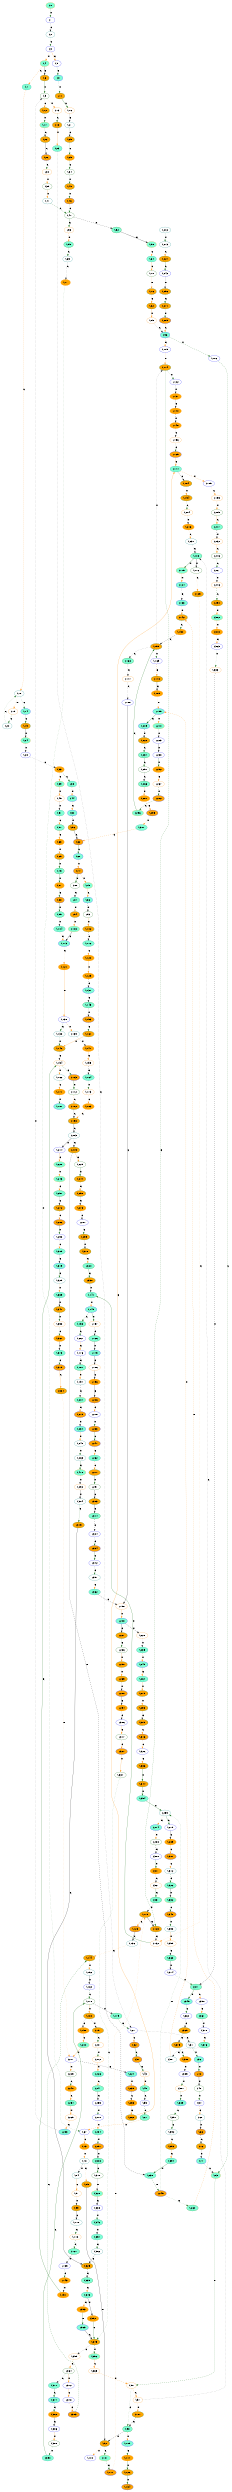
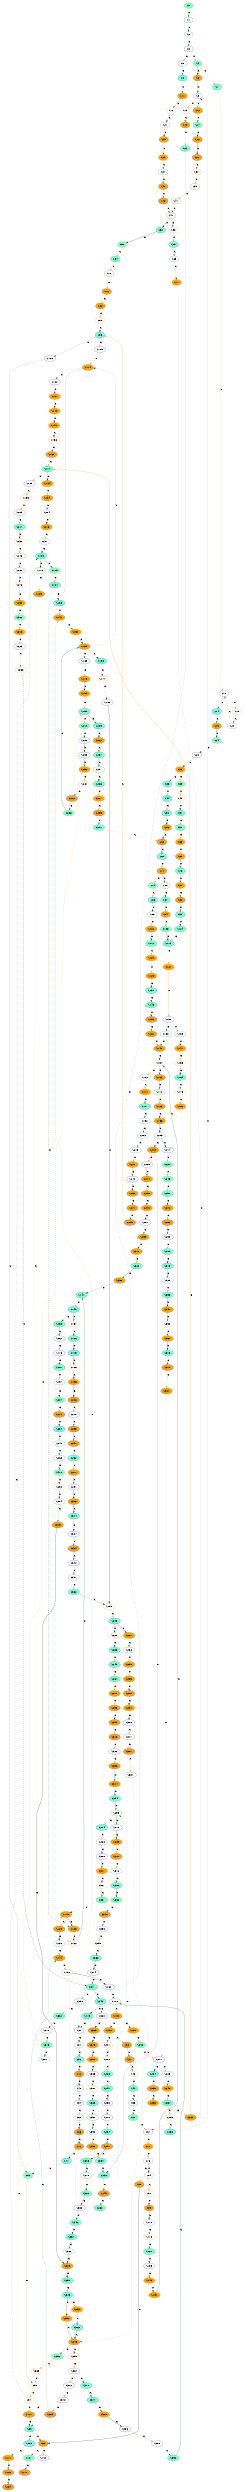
edge "S295" -> "S307": color darkorange -> darkgreen
node "S192": added
